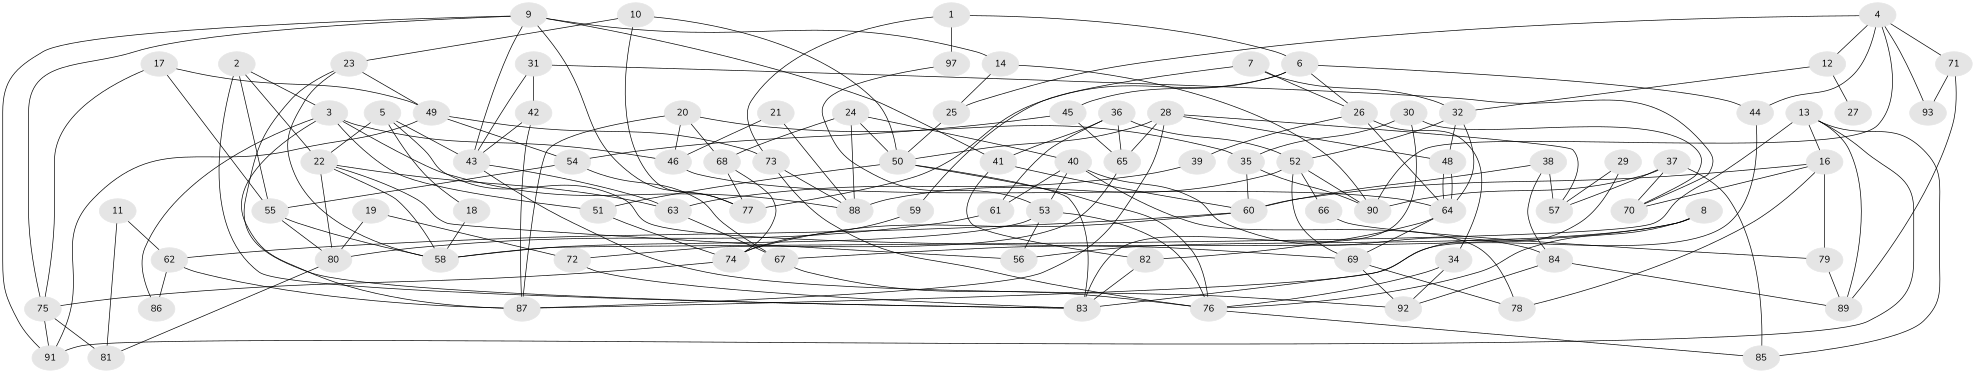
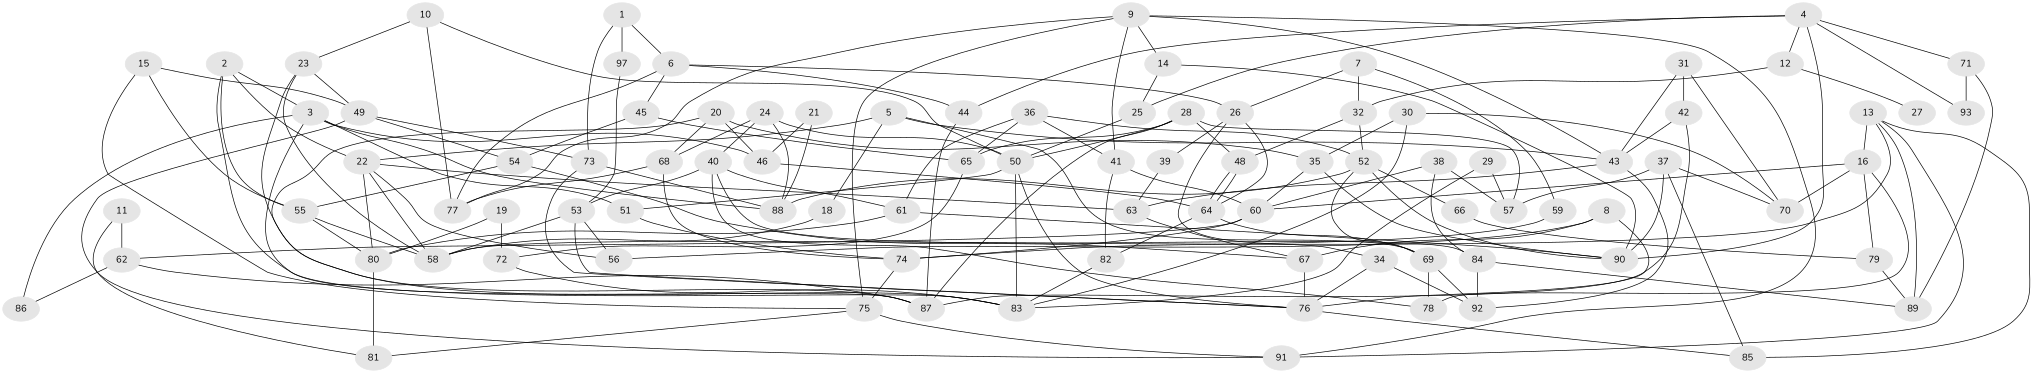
node "17": label "17" -> "15"
edge "32" -- "64": removed
edge "61" -- "90": added
